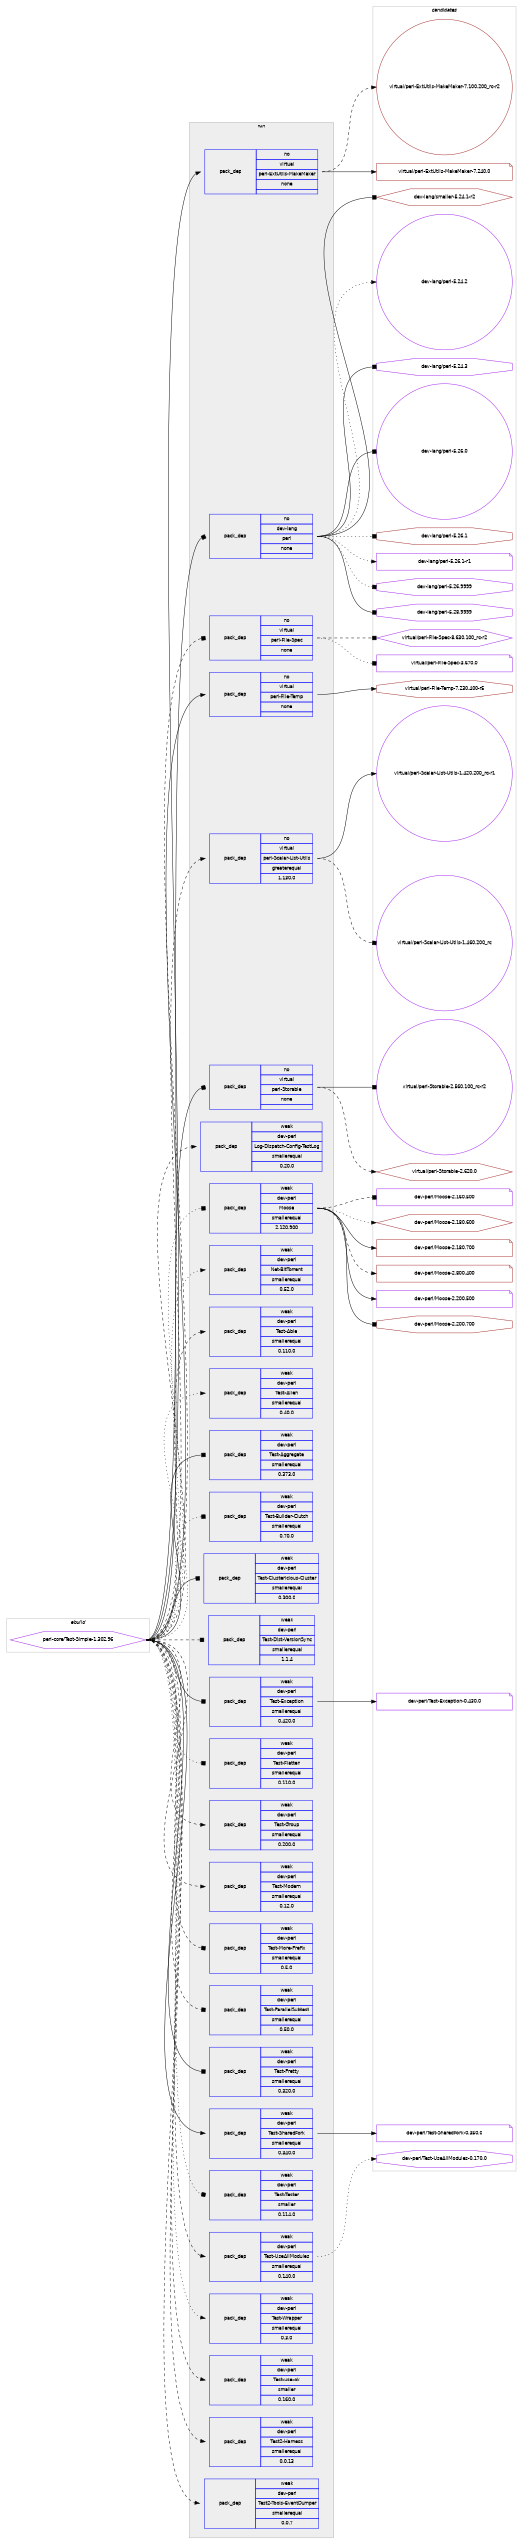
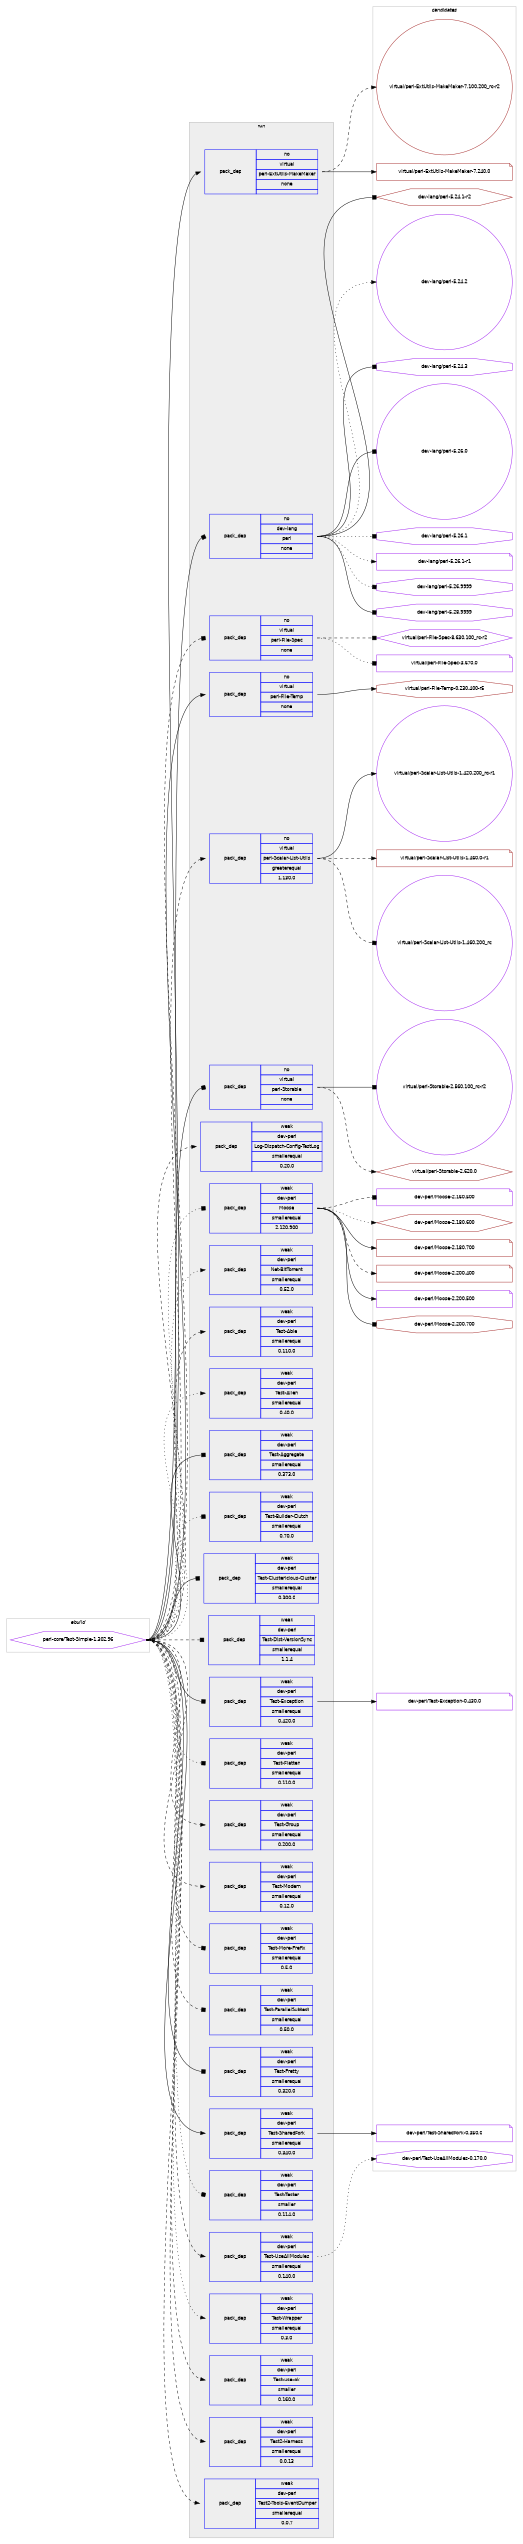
node "dev-lang/smaller-5.24.1-r2": label "dev-lang/smaller-5.24.1-r2" -> "dev-lang/perl-5.24.1-r2"
node "dev-lang/perl-5.26.1": color brown -> purple
node "virtual/perl-File-Temp-7.230.400-r5": label "virtual/perl-File-Temp-7.230.400-r5" -> "virtual/perl-File-Temp-0.230.400-r5"
node "virtual/perl-Scalar-List-Utils-1.460.0-r1": added
node "dev-perl/Moose-2.800.400": label "dev-perl/Moose-2.800.400" -> "dev-perl/Moose-2.200.400"
